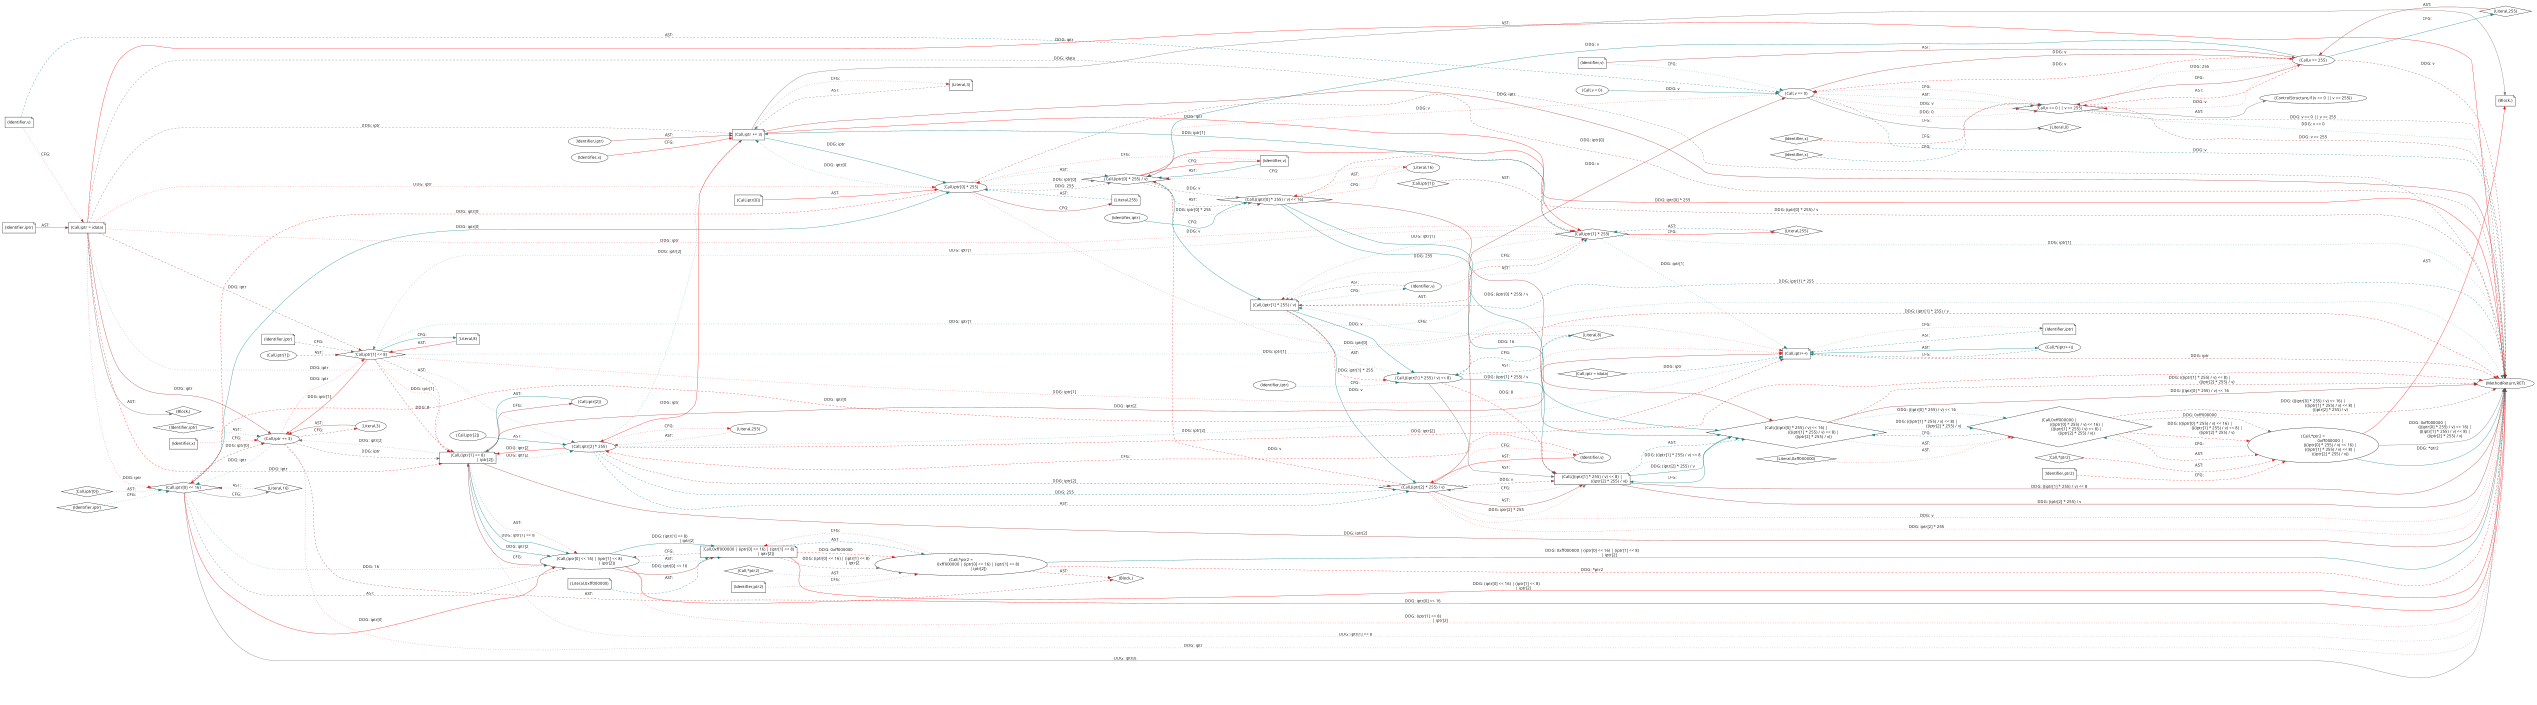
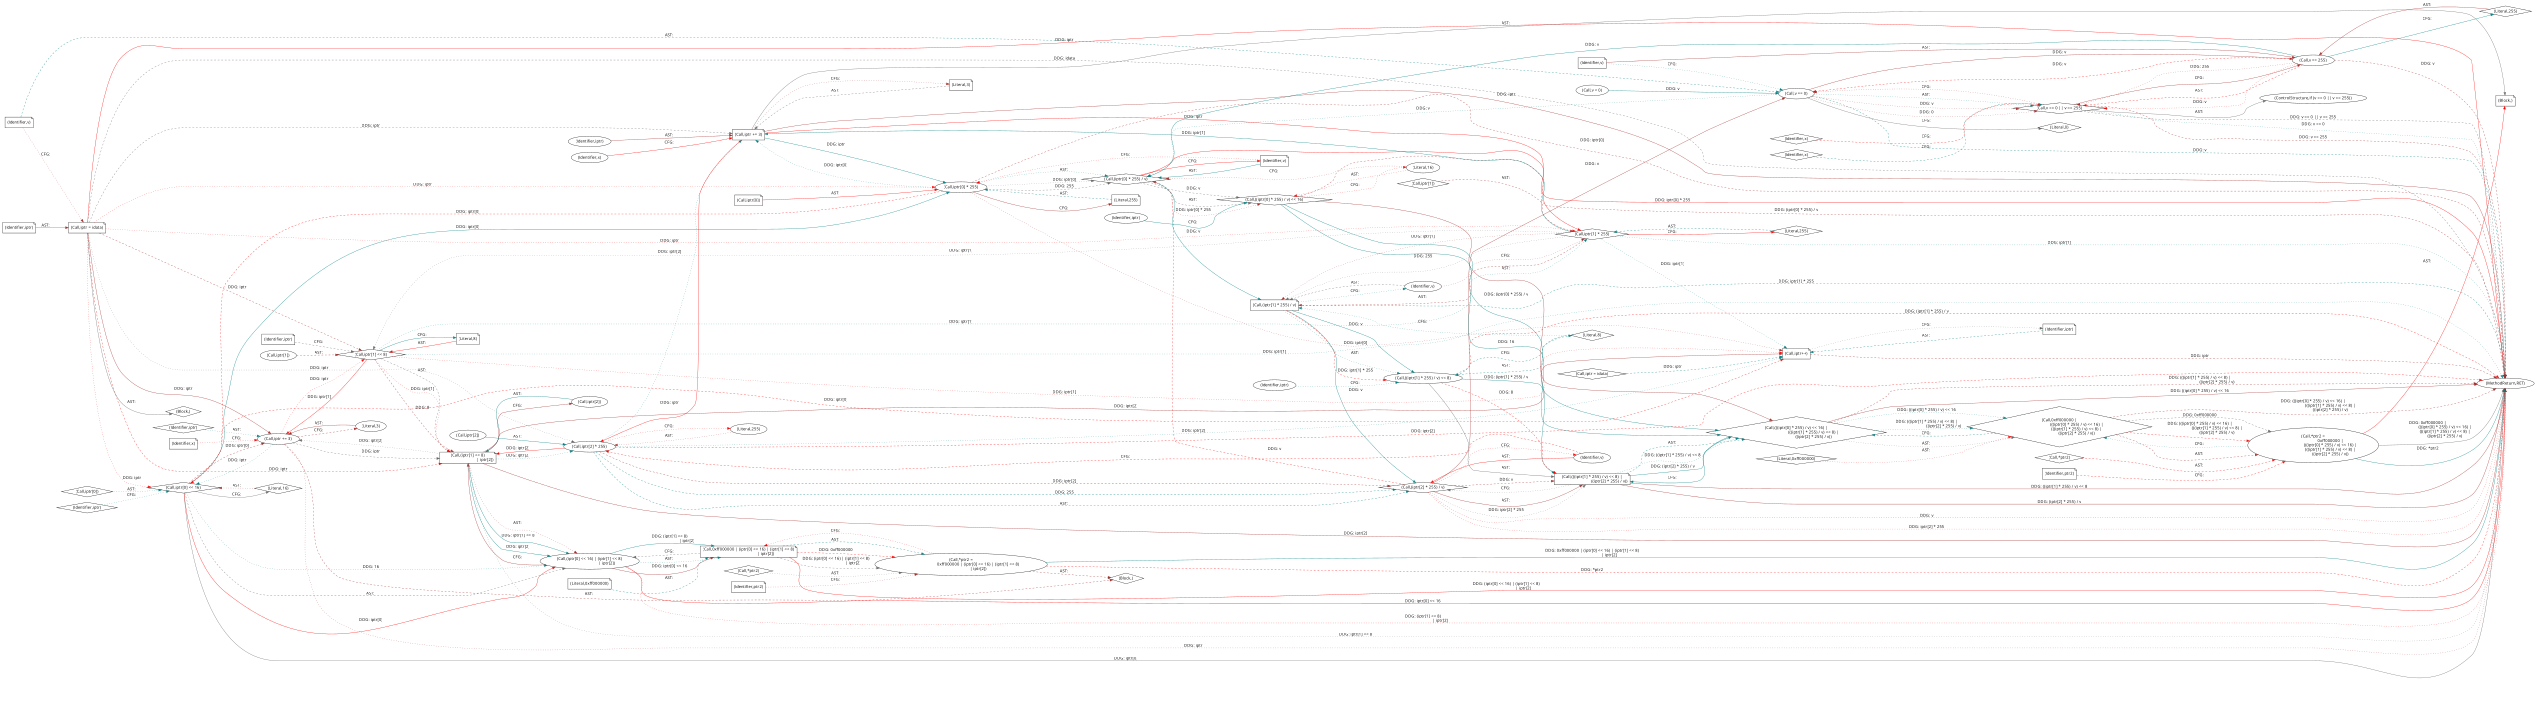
edge "(Call,v == 0)" -> "(Call,(iptr[0] * 255) / v)": color red -> teal
node "(Call,*(iptr++))": removed
